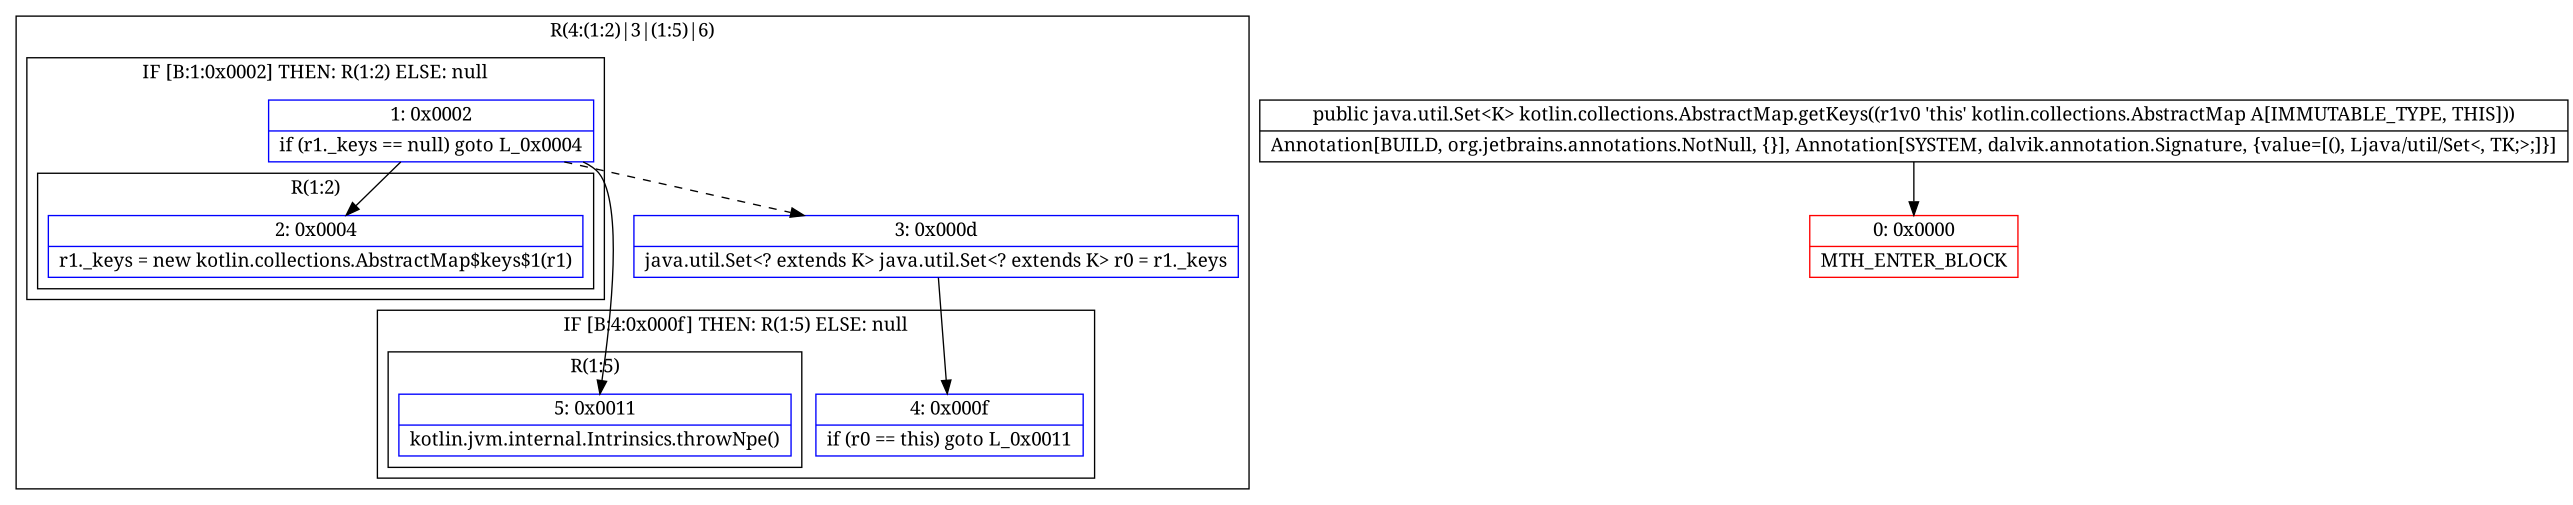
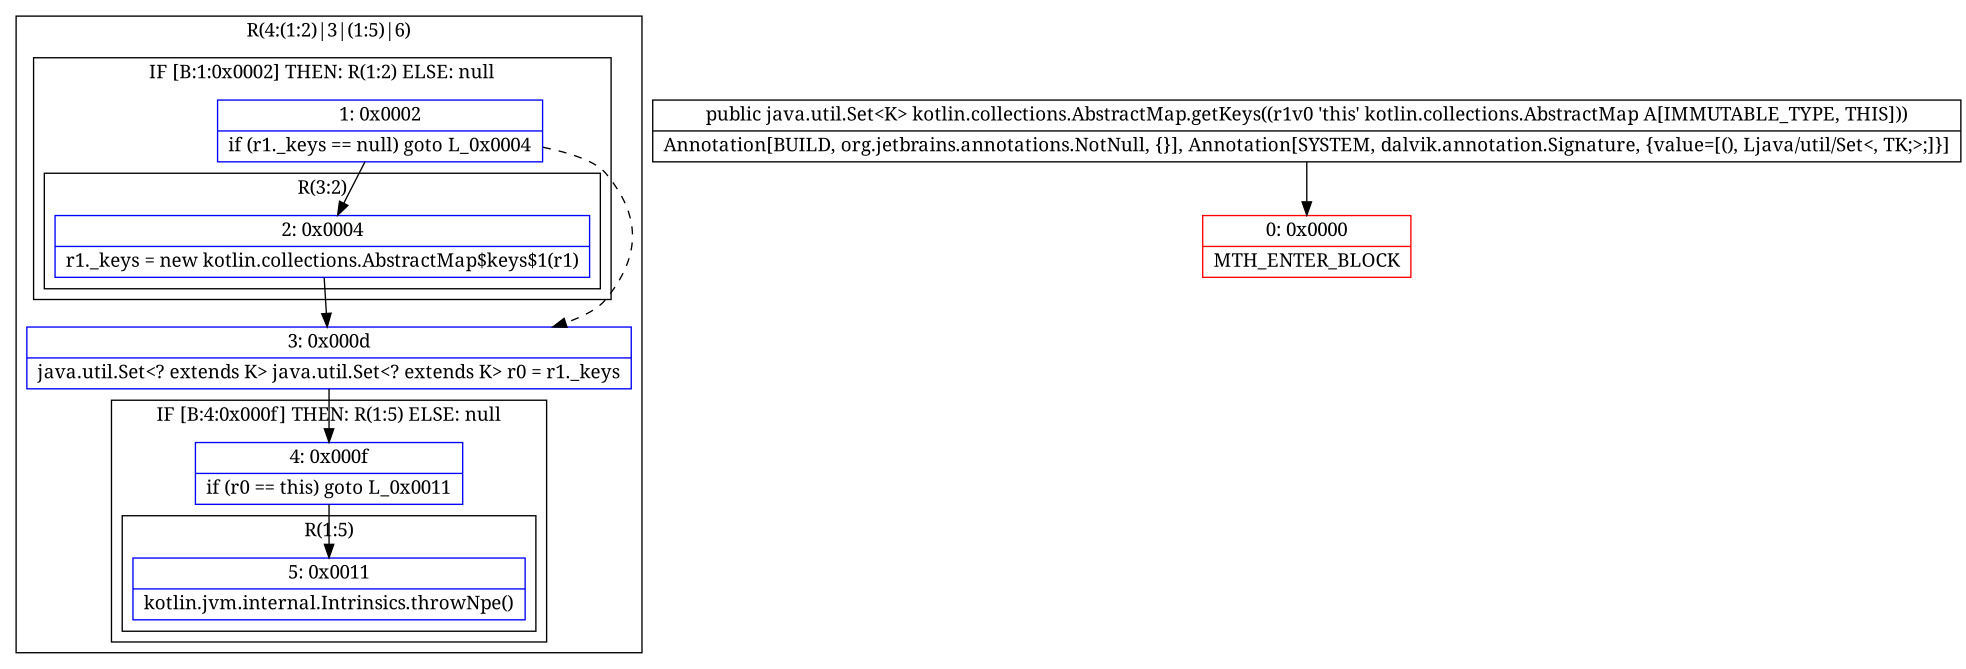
cluster "R(1:2)": label "R(1:2)" -> "R(3:2)"
edge "1: 0x0002" -> "5: 0x0011": now "4: 0x000f" -> "5: 0x0011"
edge "2: 0x0004" -> "3: 0x000d": added
